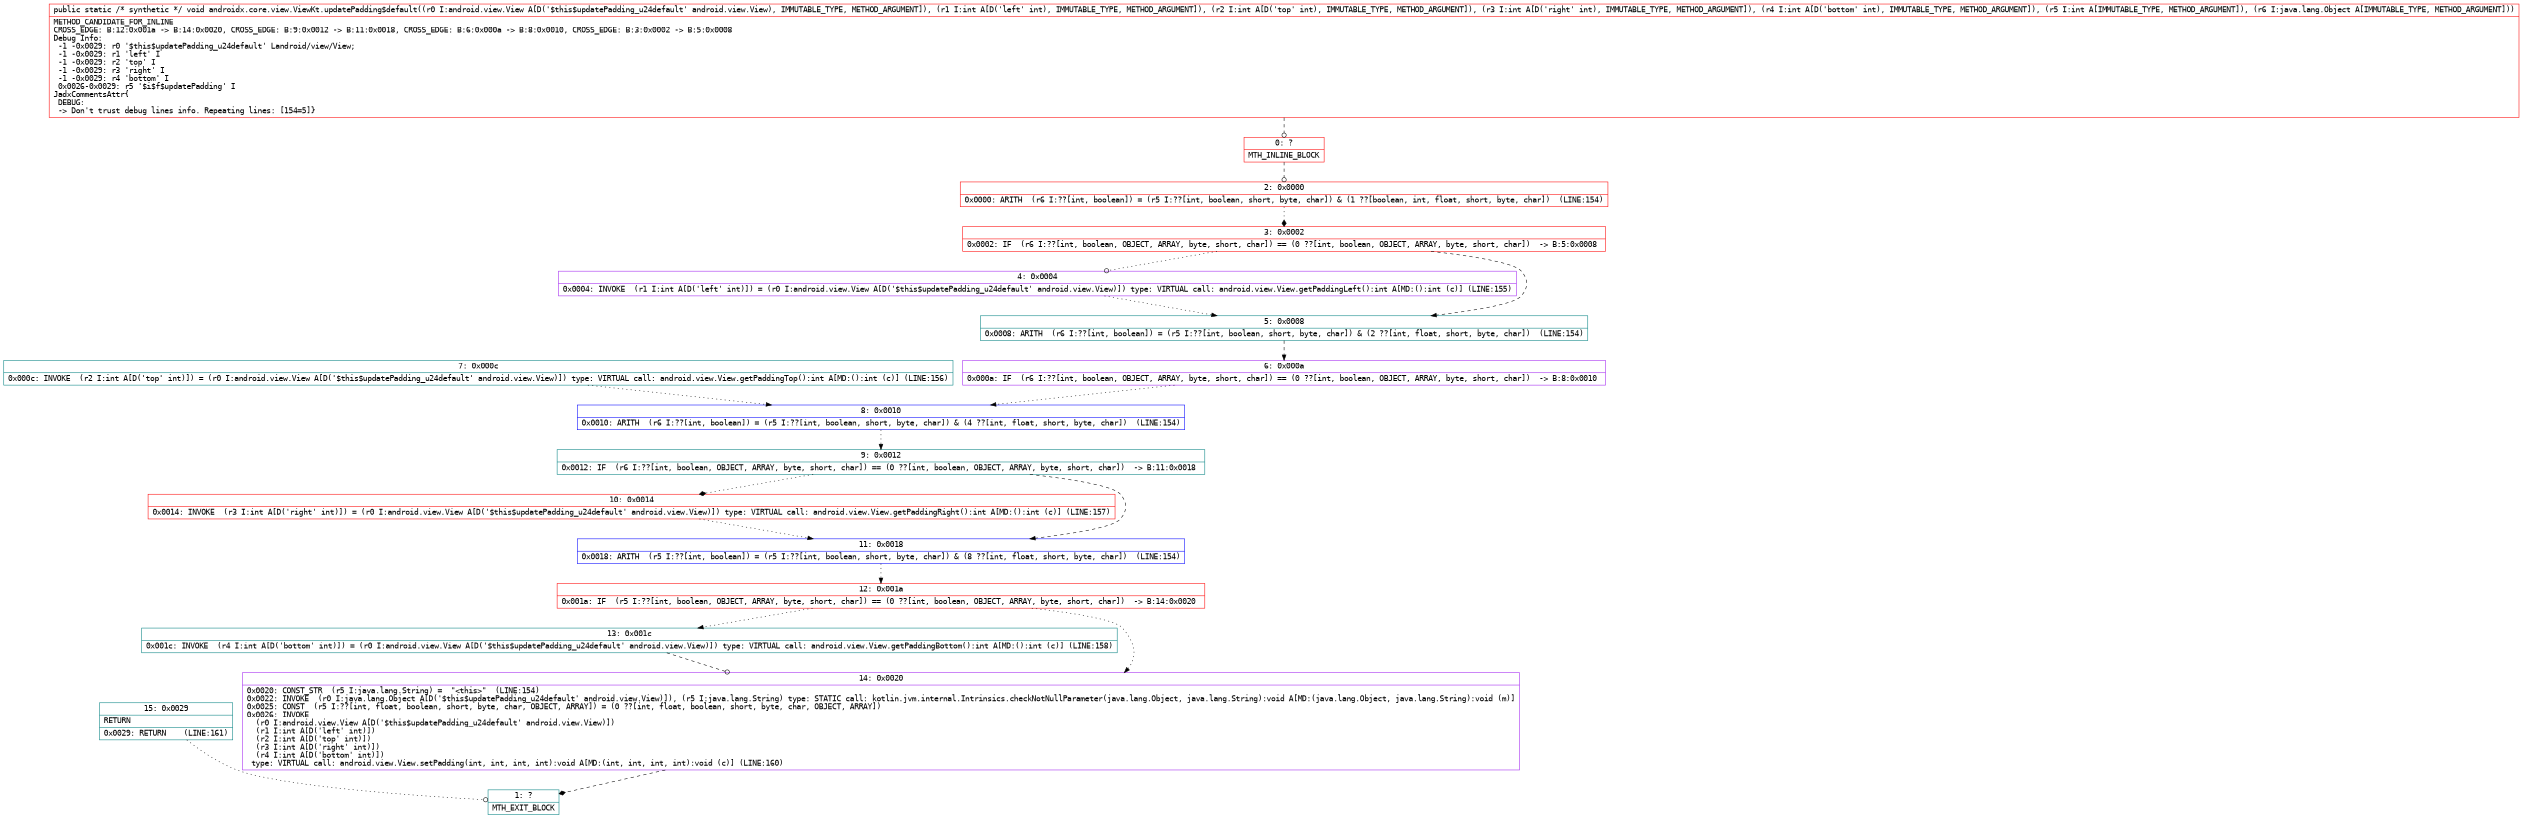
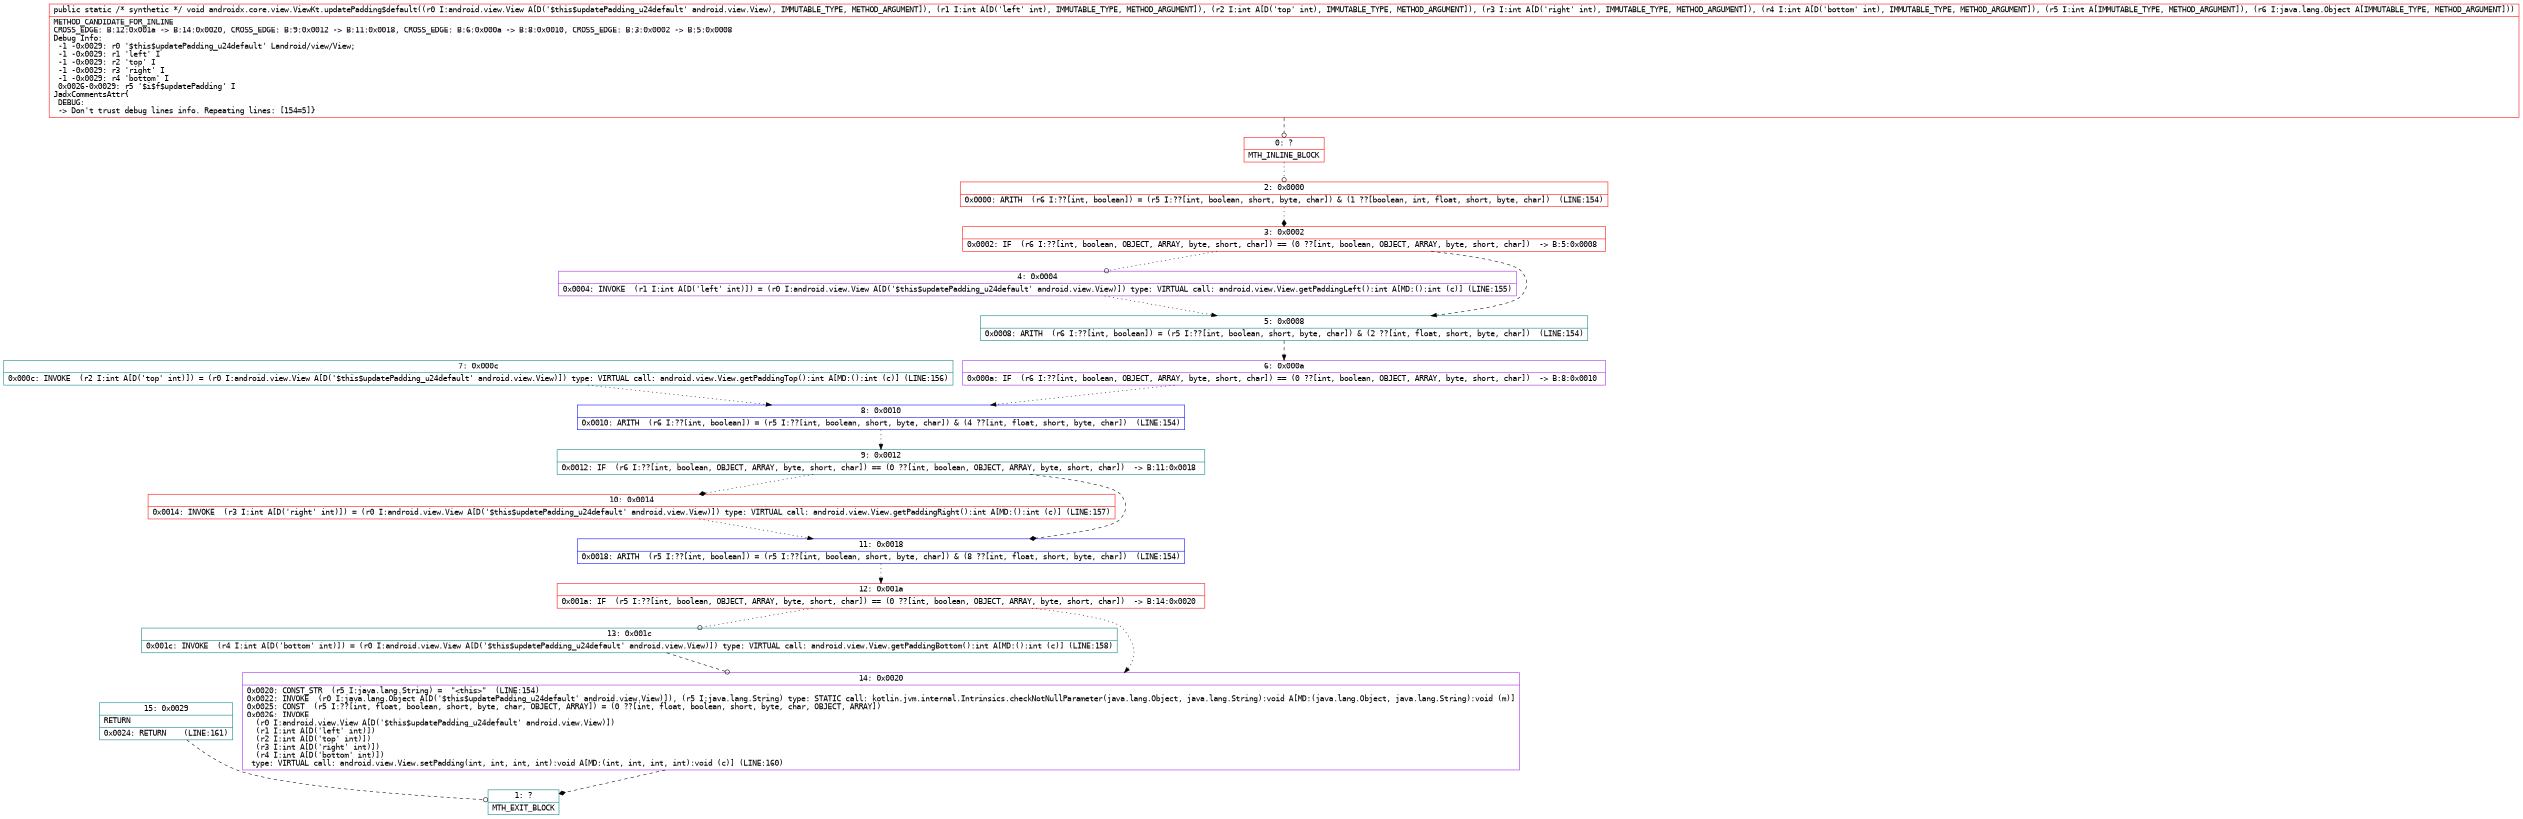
edge "0: ?" -> "2: 0x0000": style dashed -> dotted
edge "9: 0x0012" -> "11: 0x0018": arrowhead normal -> diamond
edge "12: 0x001a" -> "13: 0x001c": arrowhead normal -> odot
node "15: 0x0029": text "0x0029: RETURN    (LINE:161)" -> "0x0024: RETURN    (LINE:161)"
edge "15: 0x0029" -> "1: ?": style dotted -> dashed
